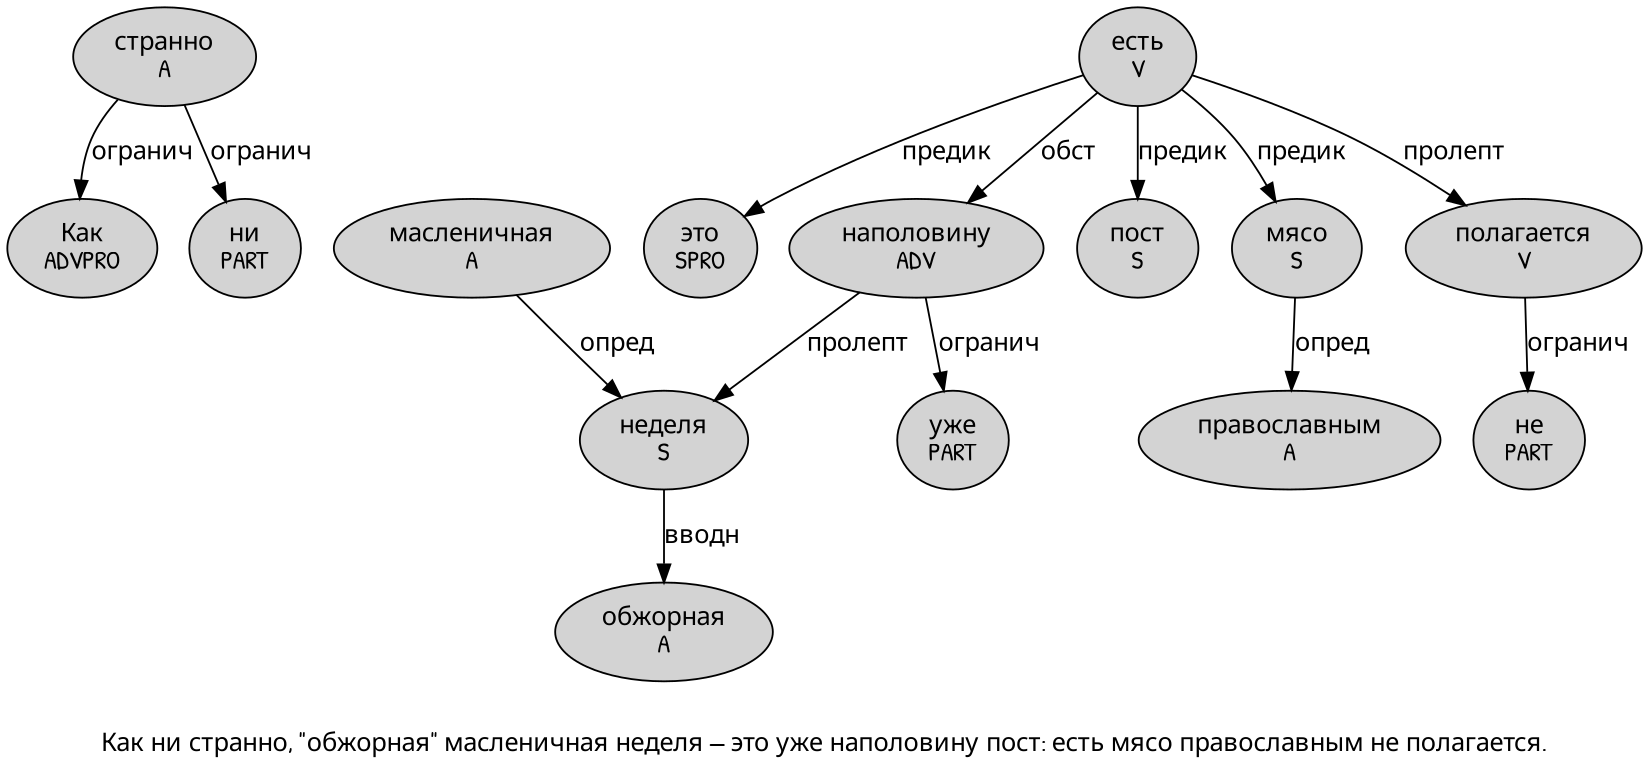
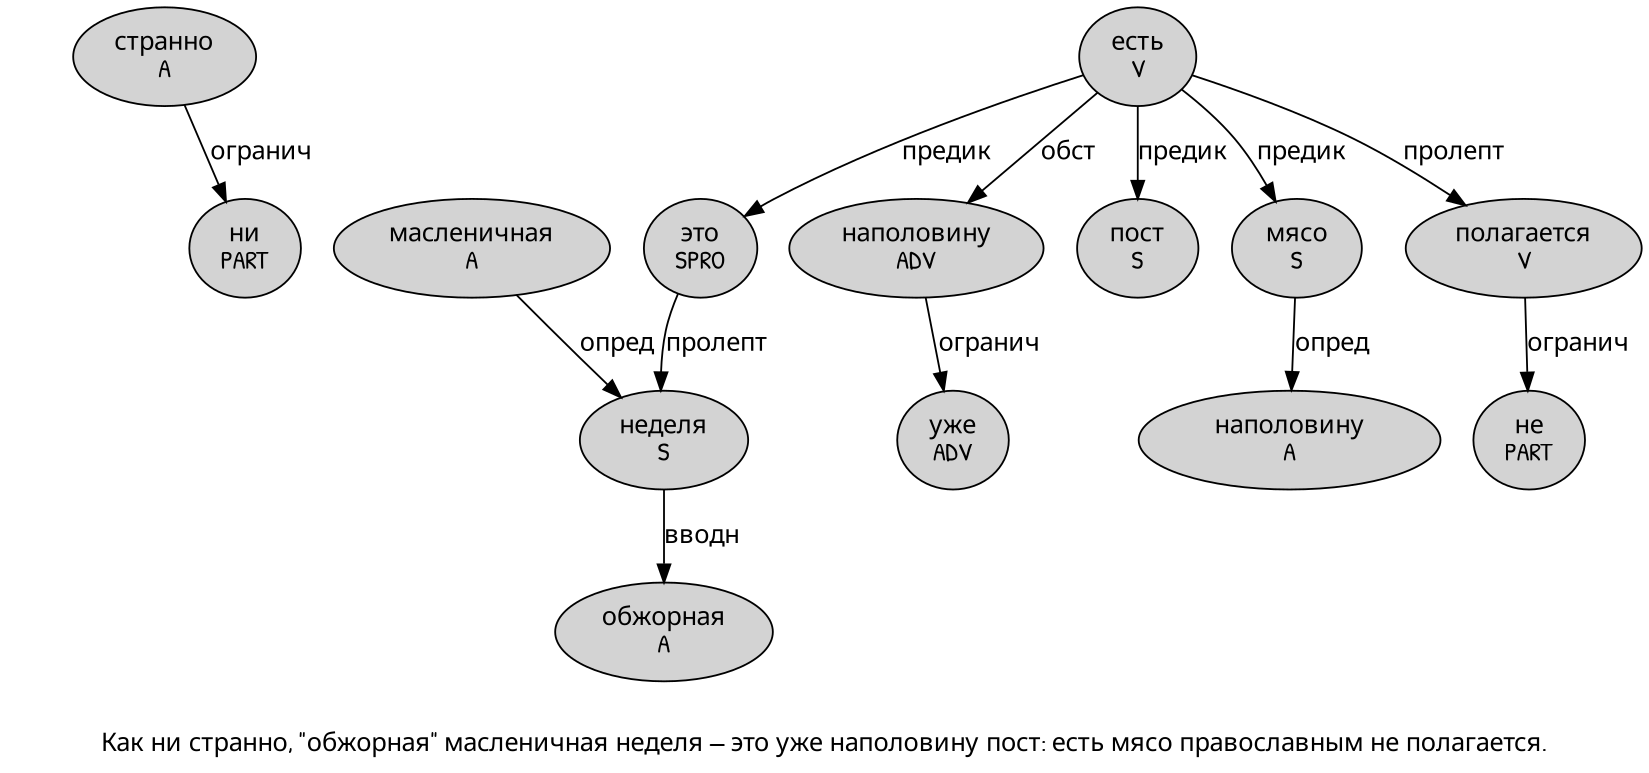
node "Как ADVPRO": removed
edge "наполовину ADV" -> "неделя S": now "это SPRO" -> "неделя S"
node "уже PART": label "уже PART" -> "уже ADV"
node "православным A": label "православным A" -> "наполовину A"
